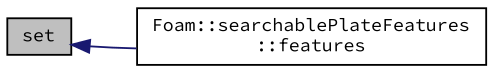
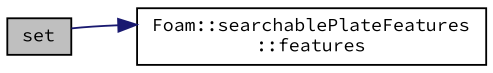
edge "Foam::searchablePlateFeatures ::features" -> "set": reversed
